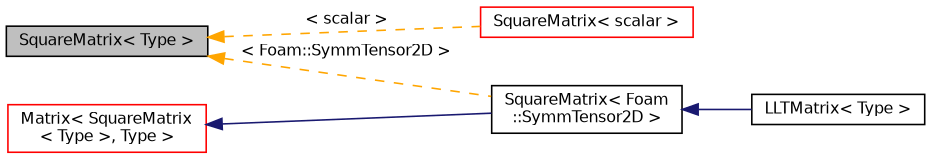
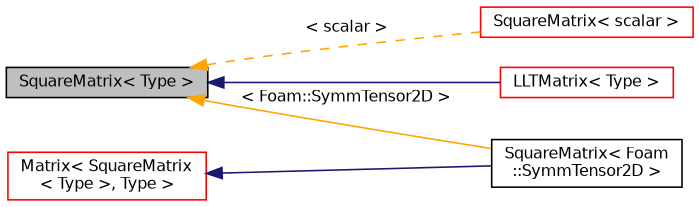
edge "SquareMatrix< Foam ::SymmTensor2D >" -> "SquareMatrix< Type >": style dashed -> solid
edge "LLTMatrix< Type >" -> "SquareMatrix< Foam ::SymmTensor2D >": now "LLTMatrix< Type >" -> "SquareMatrix< Type >"
node "LLTMatrix< Type >": color black -> red
